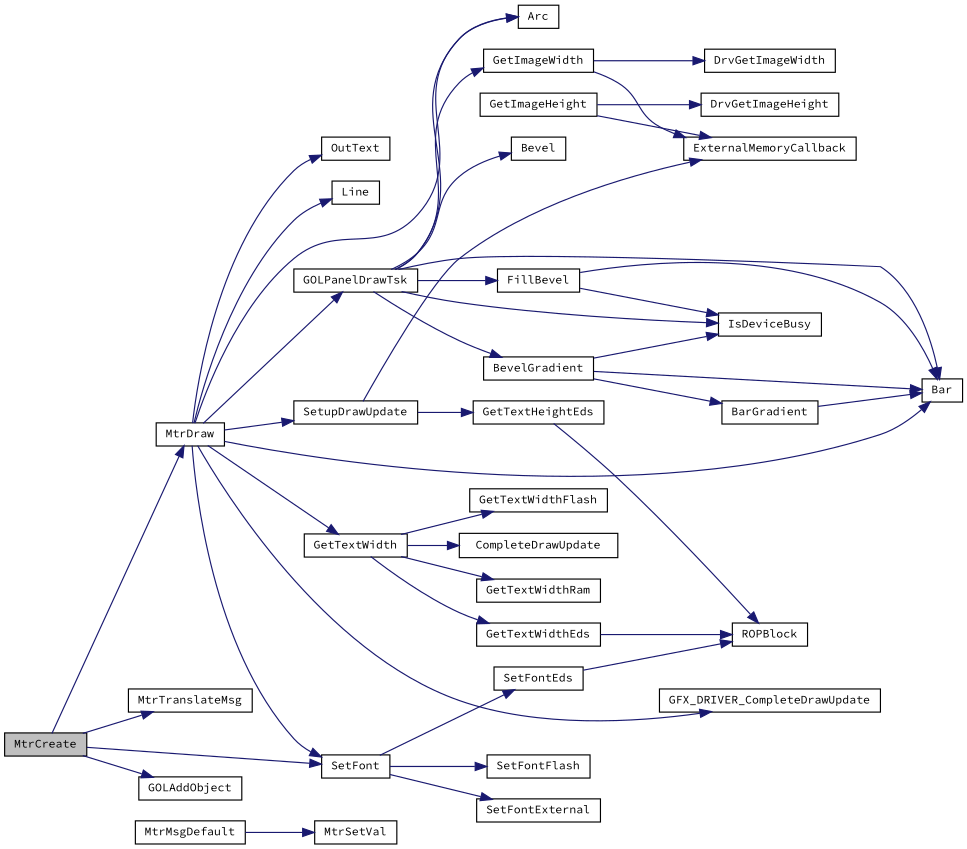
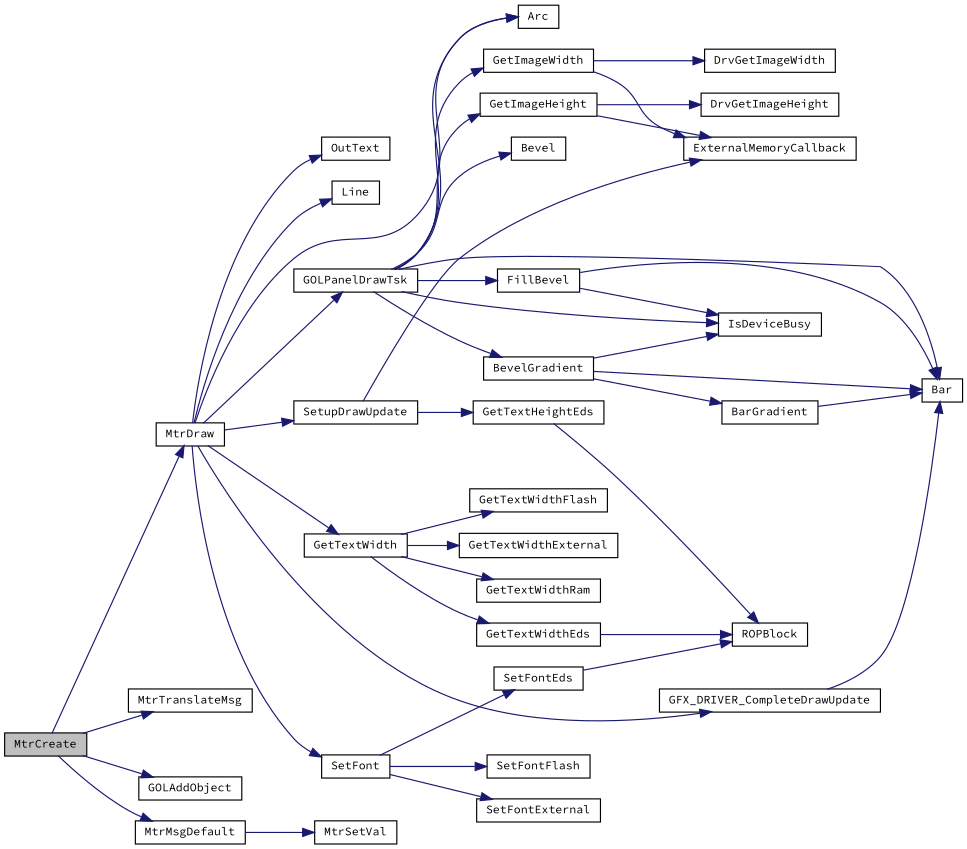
edge "GOLPanelDrawTsk" -> "GetImageHeight": added
edge "MtrDraw" -> "Bar": now "GFX_DRIVER_CompleteDrawUpdate" -> "Bar"
node "CompleteDrawUpdate": label "CompleteDrawUpdate" -> "GetTextWidthExternal"
edge "MtrCreate" -> "SetFont": now "MtrCreate" -> "MtrMsgDefault"
